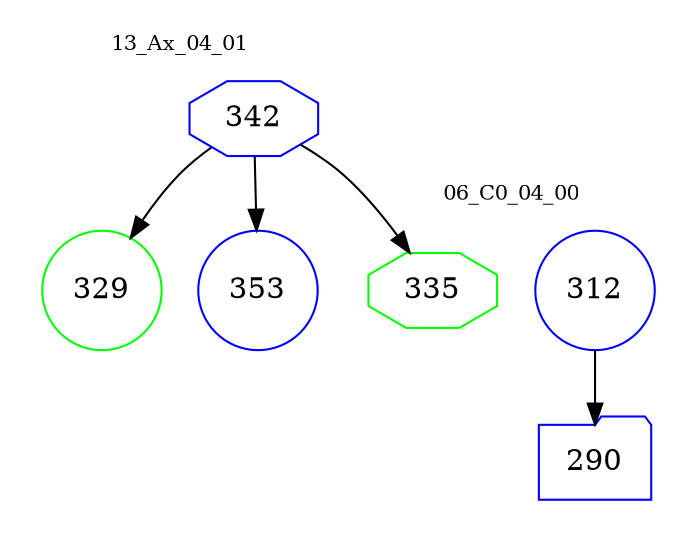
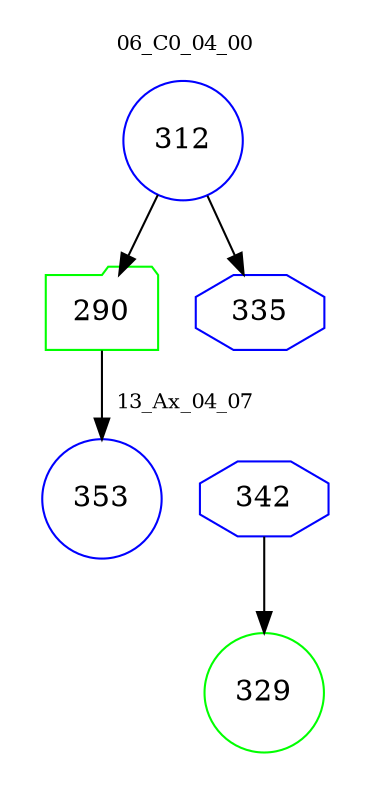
cluster "13_Ax_04_01": label "13_Ax_04_01" -> "13_Ax_04_07"
edge "342" -> "353": now "290" -> "353"
edge "342" -> "335": now "312" -> "335"
node "335": color green -> blue
node "290": color blue -> green
